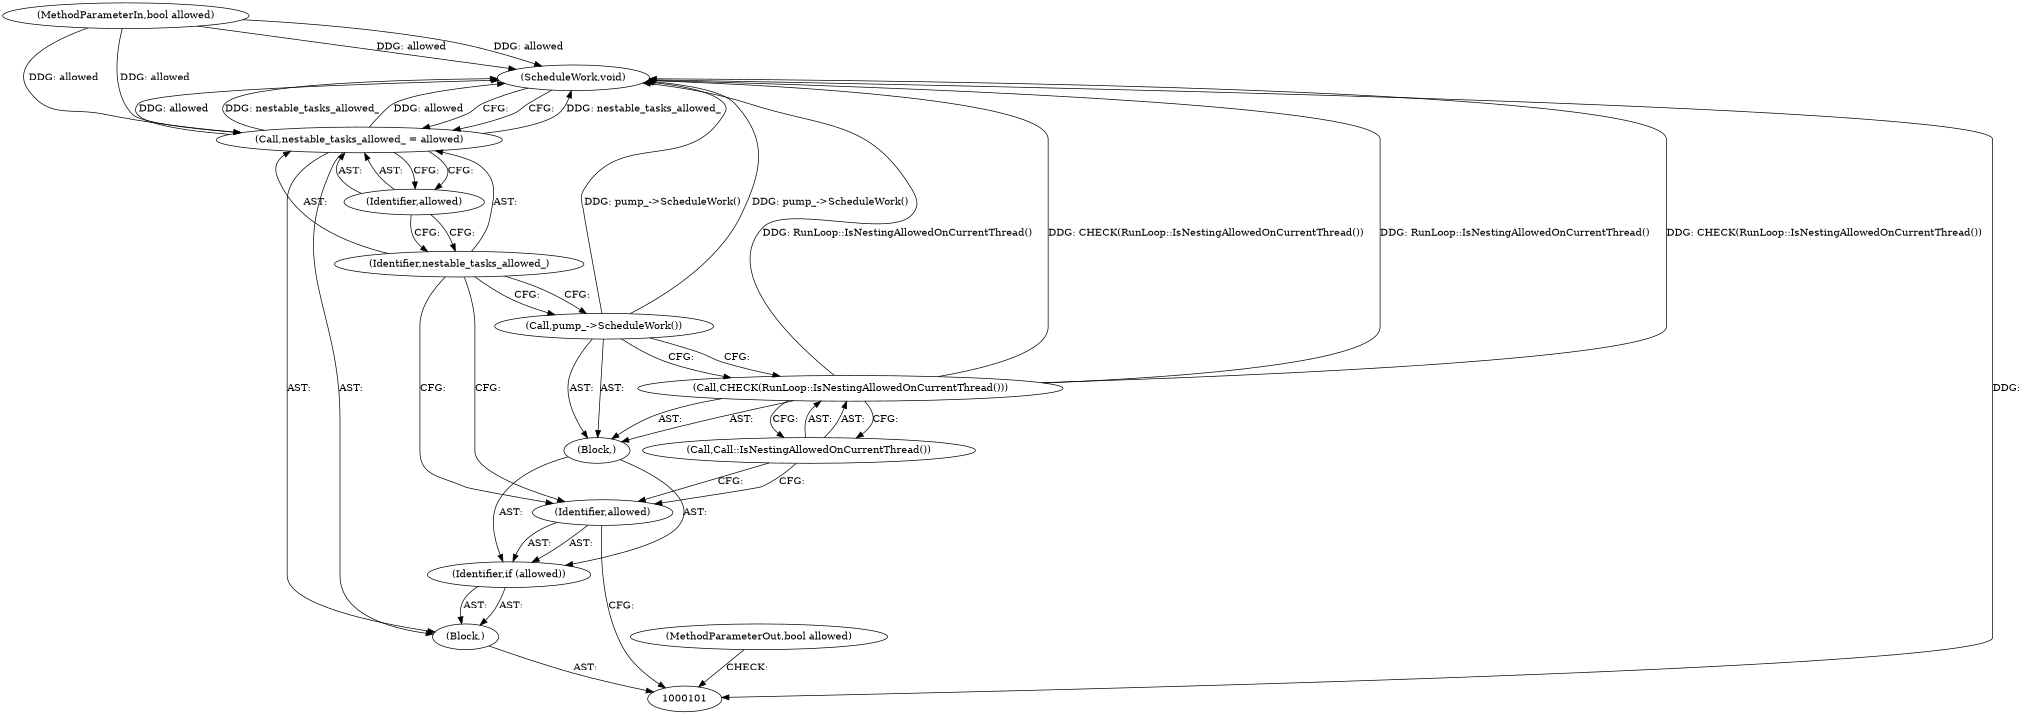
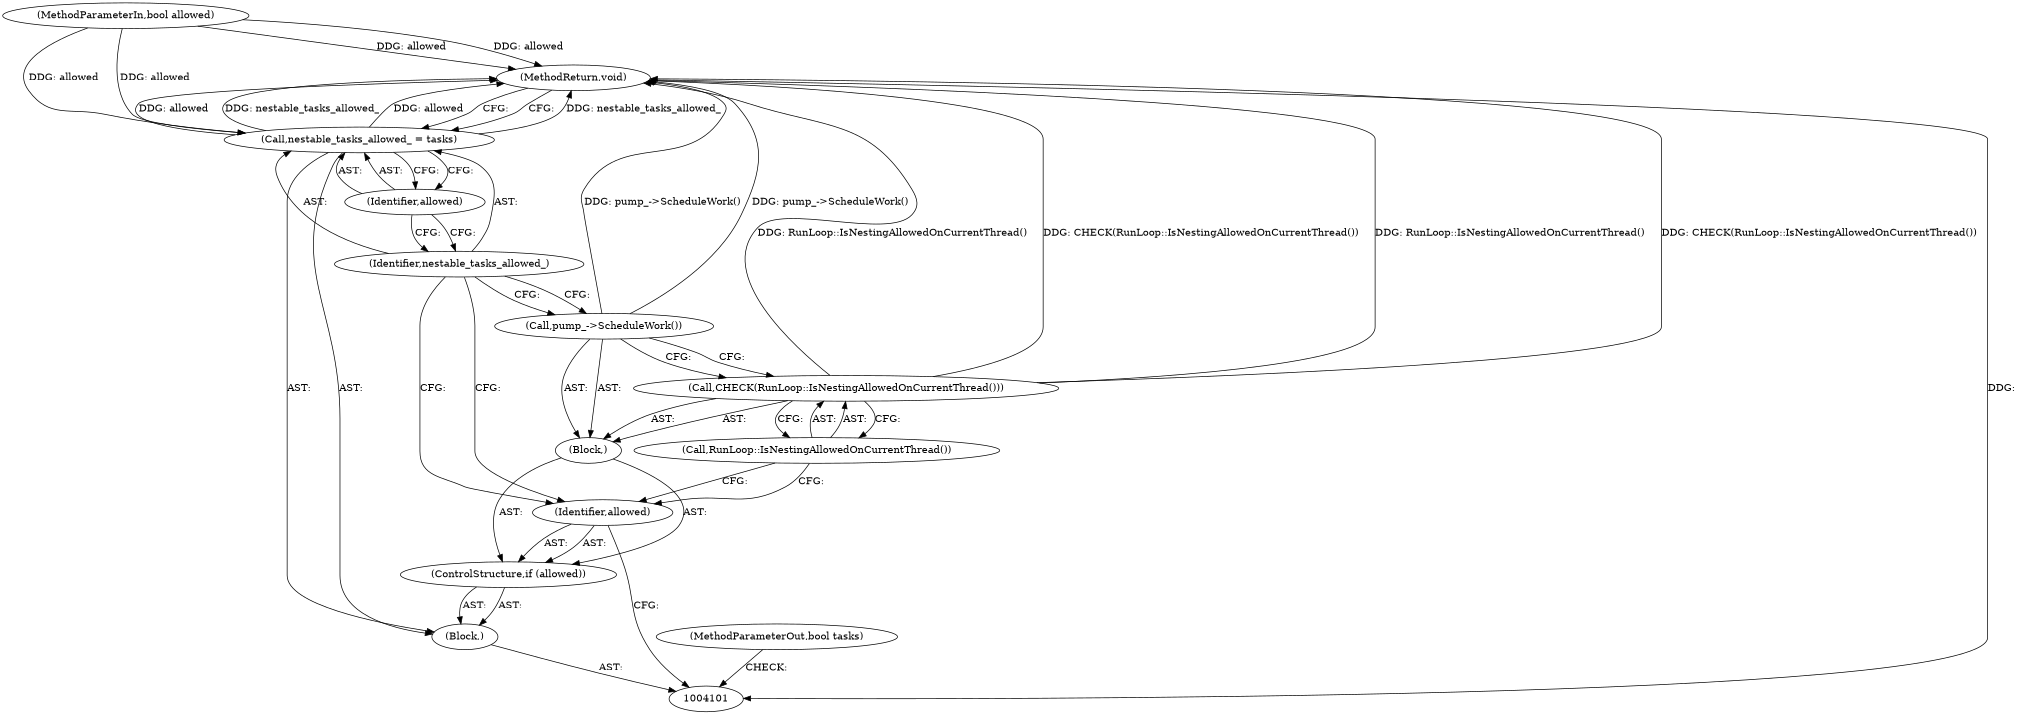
node "(ScheduleWork,void)": label "(ScheduleWork,void)" -> "(MethodReturn,void)"
node "(Call,nestable_tasks_allowed_ = allowed)": label "(Call,nestable_tasks_allowed_ = allowed)" -> "(Call,nestable_tasks_allowed_ = tasks)"
node "(Call,Call::IsNestingAllowedOnCurrentThread())": label "(Call,Call::IsNestingAllowedOnCurrentThread())" -> "(Call,RunLoop::IsNestingAllowedOnCurrentThread())"
node "(Identifier,if (allowed))": label "(Identifier,if (allowed))" -> "(ControlStructure,if (allowed))"
node "(MethodParameterOut,bool allowed)": label "(MethodParameterOut,bool allowed)" -> "(MethodParameterOut,bool tasks)"
node "1000101": label "1000101" -> "1004101"
